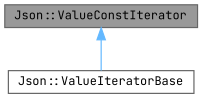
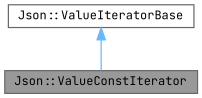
edge "Json::ValueIteratorBase" -> "Json::ValueConstIterator": reversed
